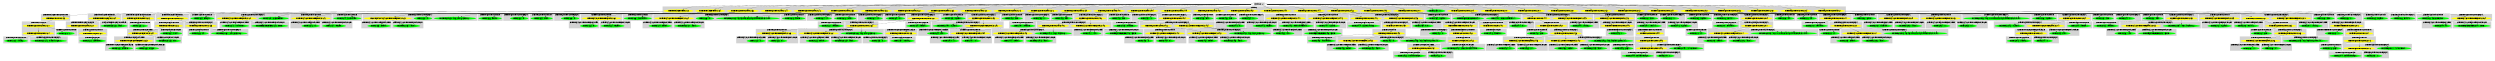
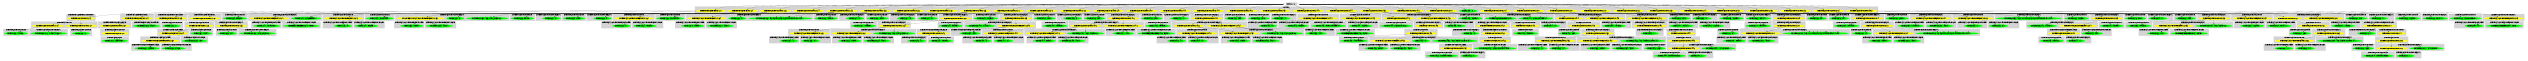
cluster "CT_BASIC_INDEXING_BASIC_OFFSET": label "CT_BASIC_INDEXING_BASIC_OFFSET" -> "CT_EXPR_INDEXING_BASIC_OFFSET"
edge "NT_EXPR_CALL_FUNCTION_21817" -> "NT_EXPR_CALL_FUNCTION_21814": now "NT_EXPR_COMPOUND_21813" -> "NT_EXPR_CALL_FUNCTION_21814"
